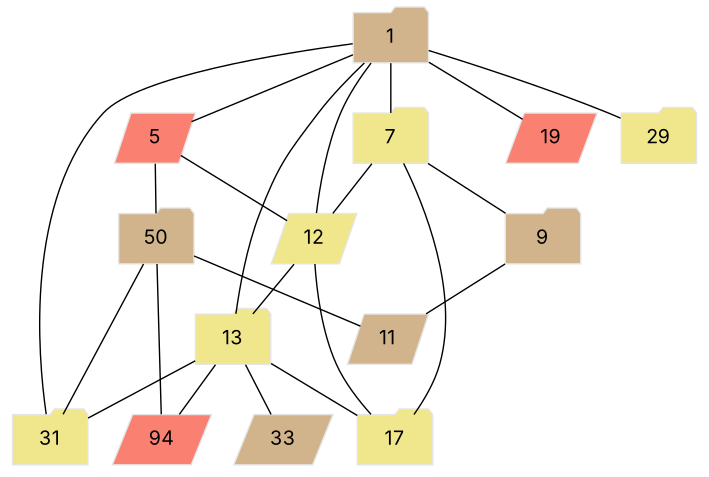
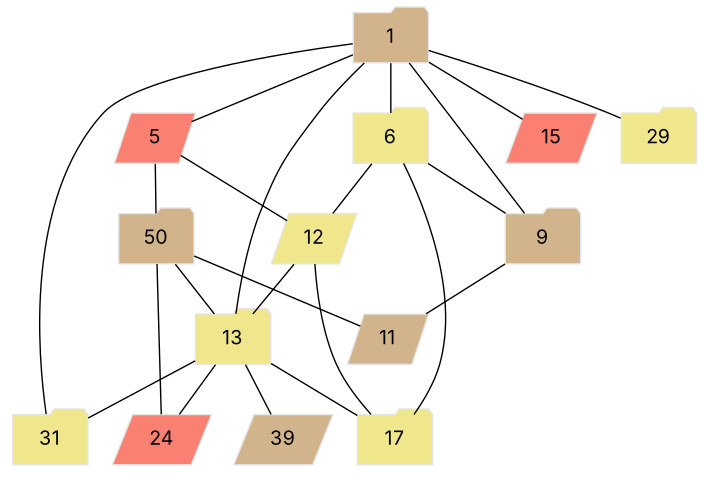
edge "1" -- "12": now "1" -- "9"
node "7": label "7" -> "6"
node "19": label "19" -> "15"
edge "50" -- "31": now "50" -- "13"
node "94": label "94" -> "24"
node "33": label "33" -> "39"
